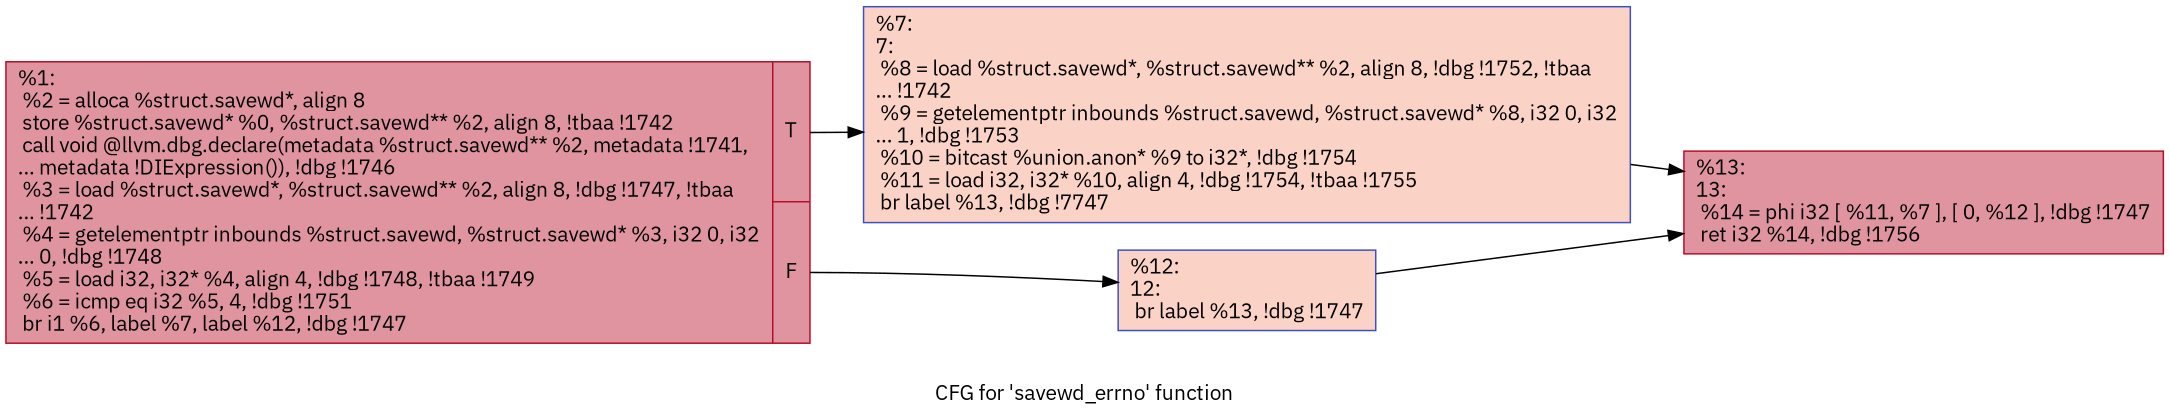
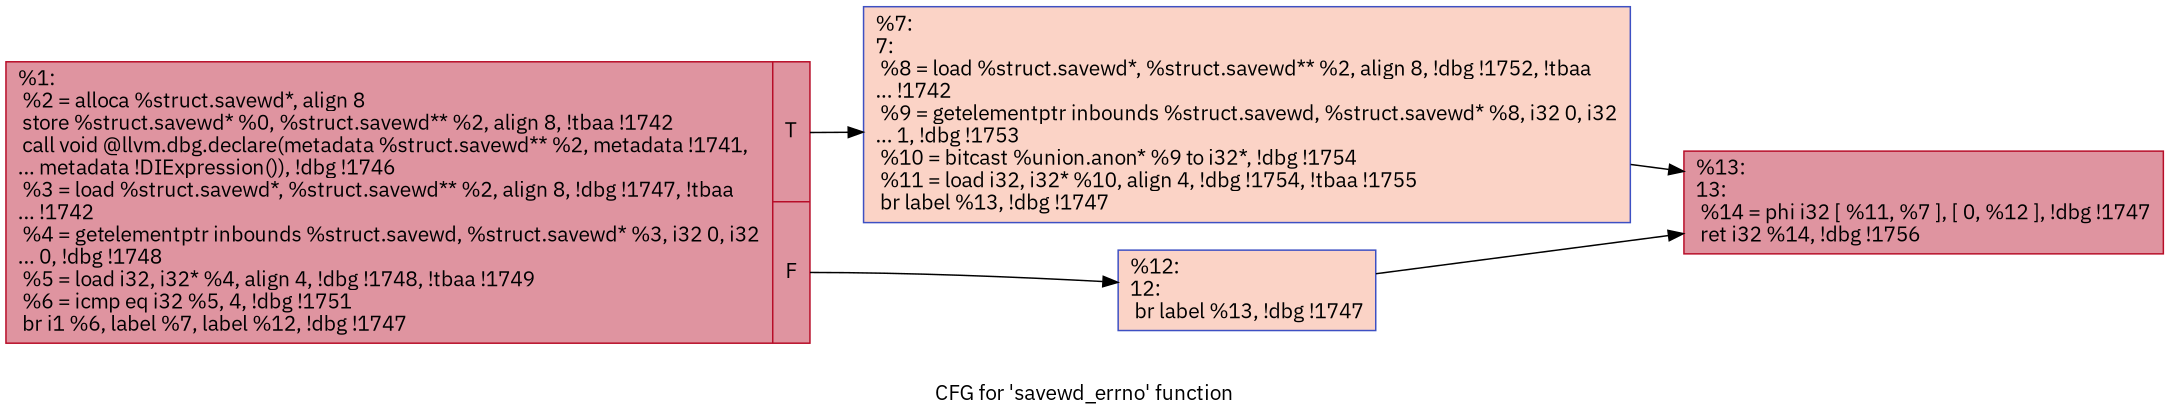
node "%7:": text "br label %13, !dbg !7747" -> "br label %13, !dbg !1747"
